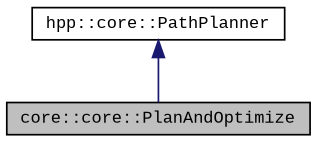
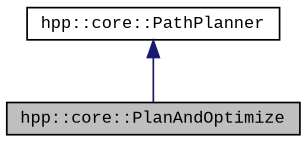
node "core::core::PlanAndOptimize": label "core::core::PlanAndOptimize" -> "hpp::core::PlanAndOptimize"
